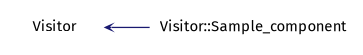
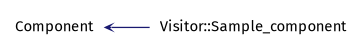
node "Visitor": label "Visitor" -> "Component"
